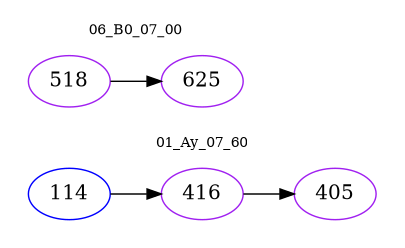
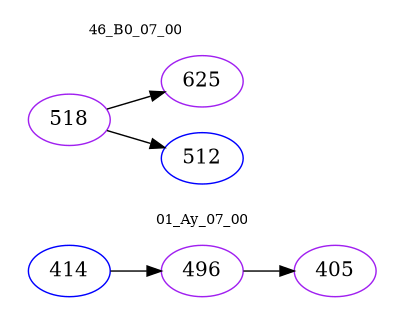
cluster "06_B0_07_00": label "06_B0_07_00" -> "46_B0_07_00"
cluster "01_Ay_07_60": label "01_Ay_07_60" -> "01_Ay_07_00"
node "512": added
node "114": label "114" -> "414"
node "416": label "416" -> "496"
